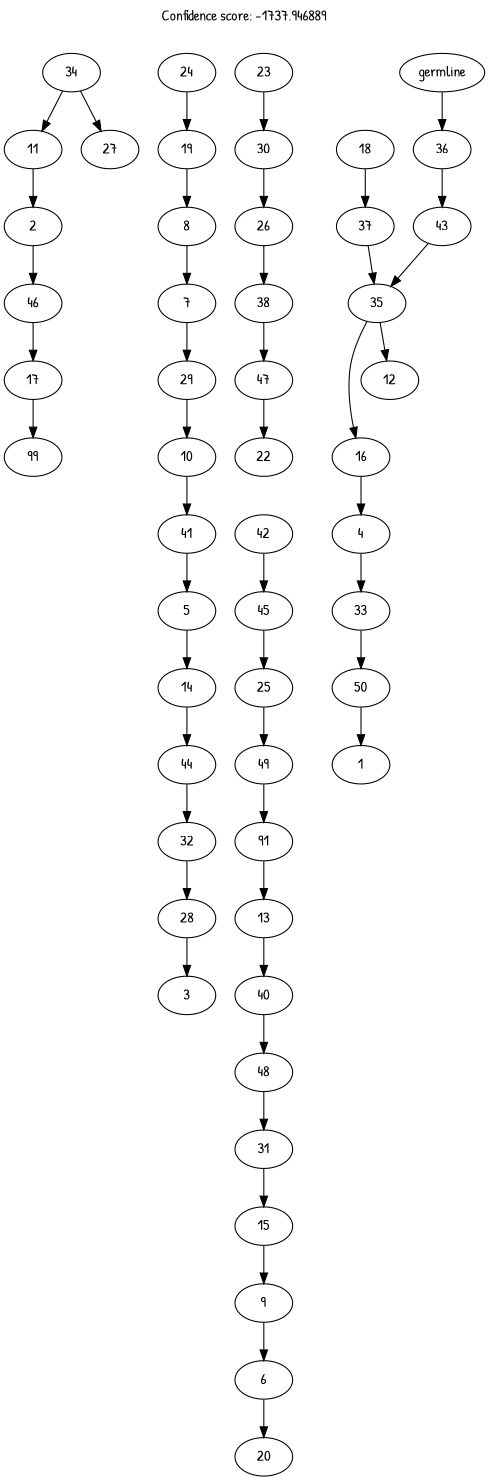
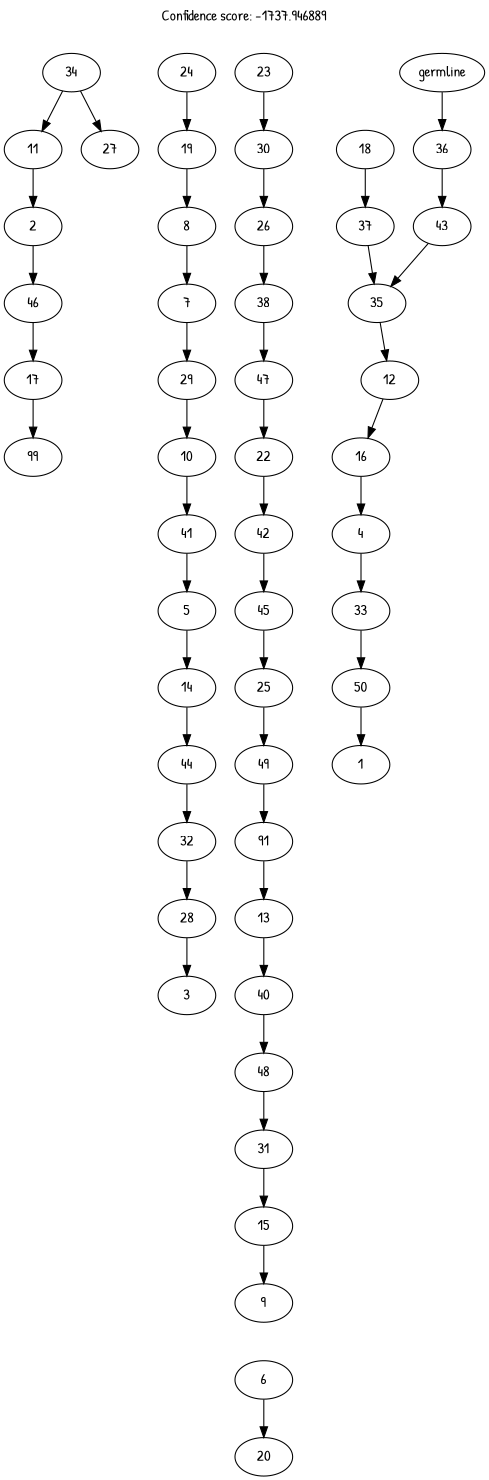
edge "35" -> "16": now "12" -> "16"
edge "22" -> "42": added
edge "9" -> "6": removed
